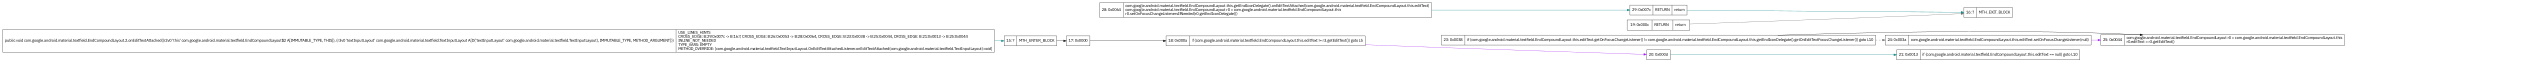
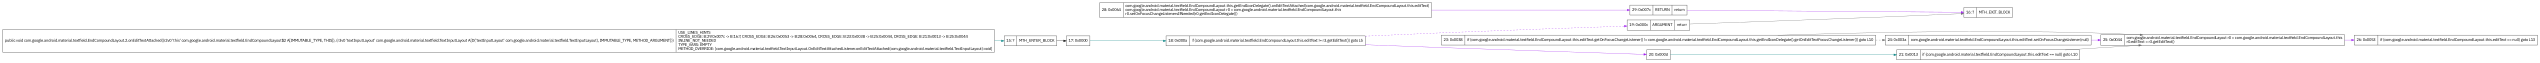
edge "28: 0x0064" -> "29: 0x007c": color teal -> purple
edge "29: 0x007c" -> "16: ?": color teal -> purple
node "19: 0x000c": text "RETURN" -> "ARGUMENT"
edge "18: 0x000a" -> "19: 0x000c": added
edge "23: 0x0038" -> "25: 0x0044": color black -> gray40
node "26: 0x0053": added
edge "17: 0x0000" -> "18: 0x000a": color black -> teal
edge "21: 0x0013" -> "25: 0x0044": added
